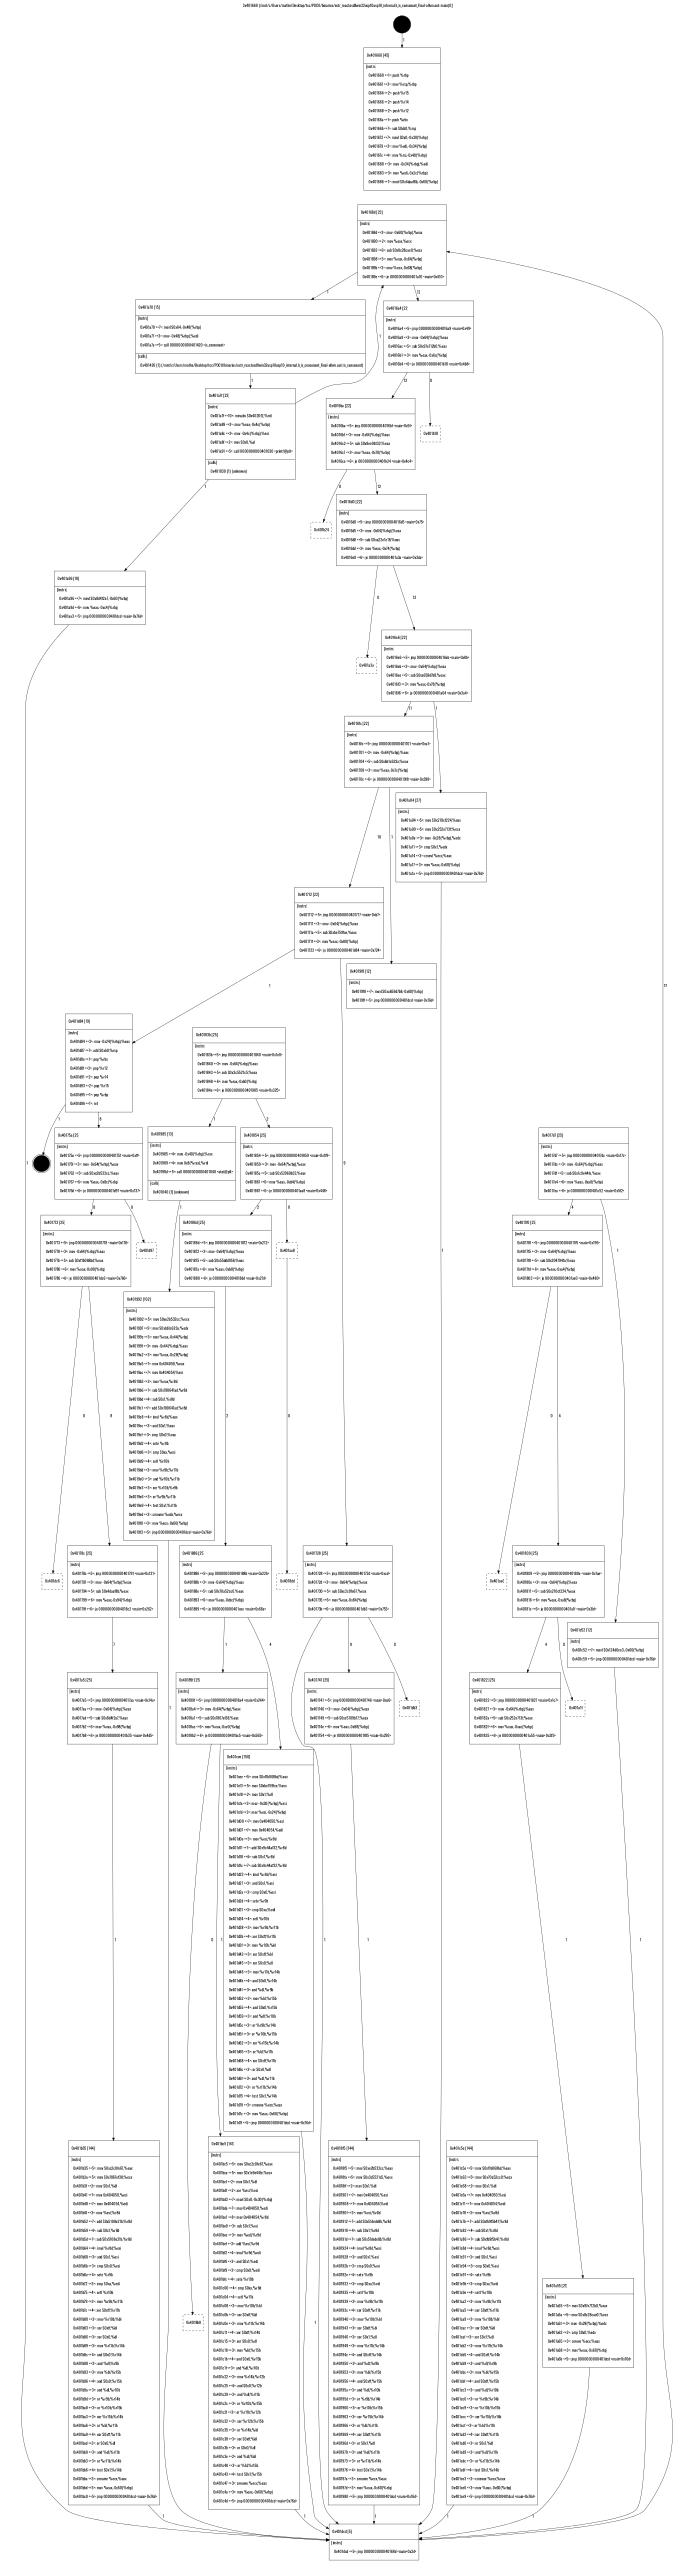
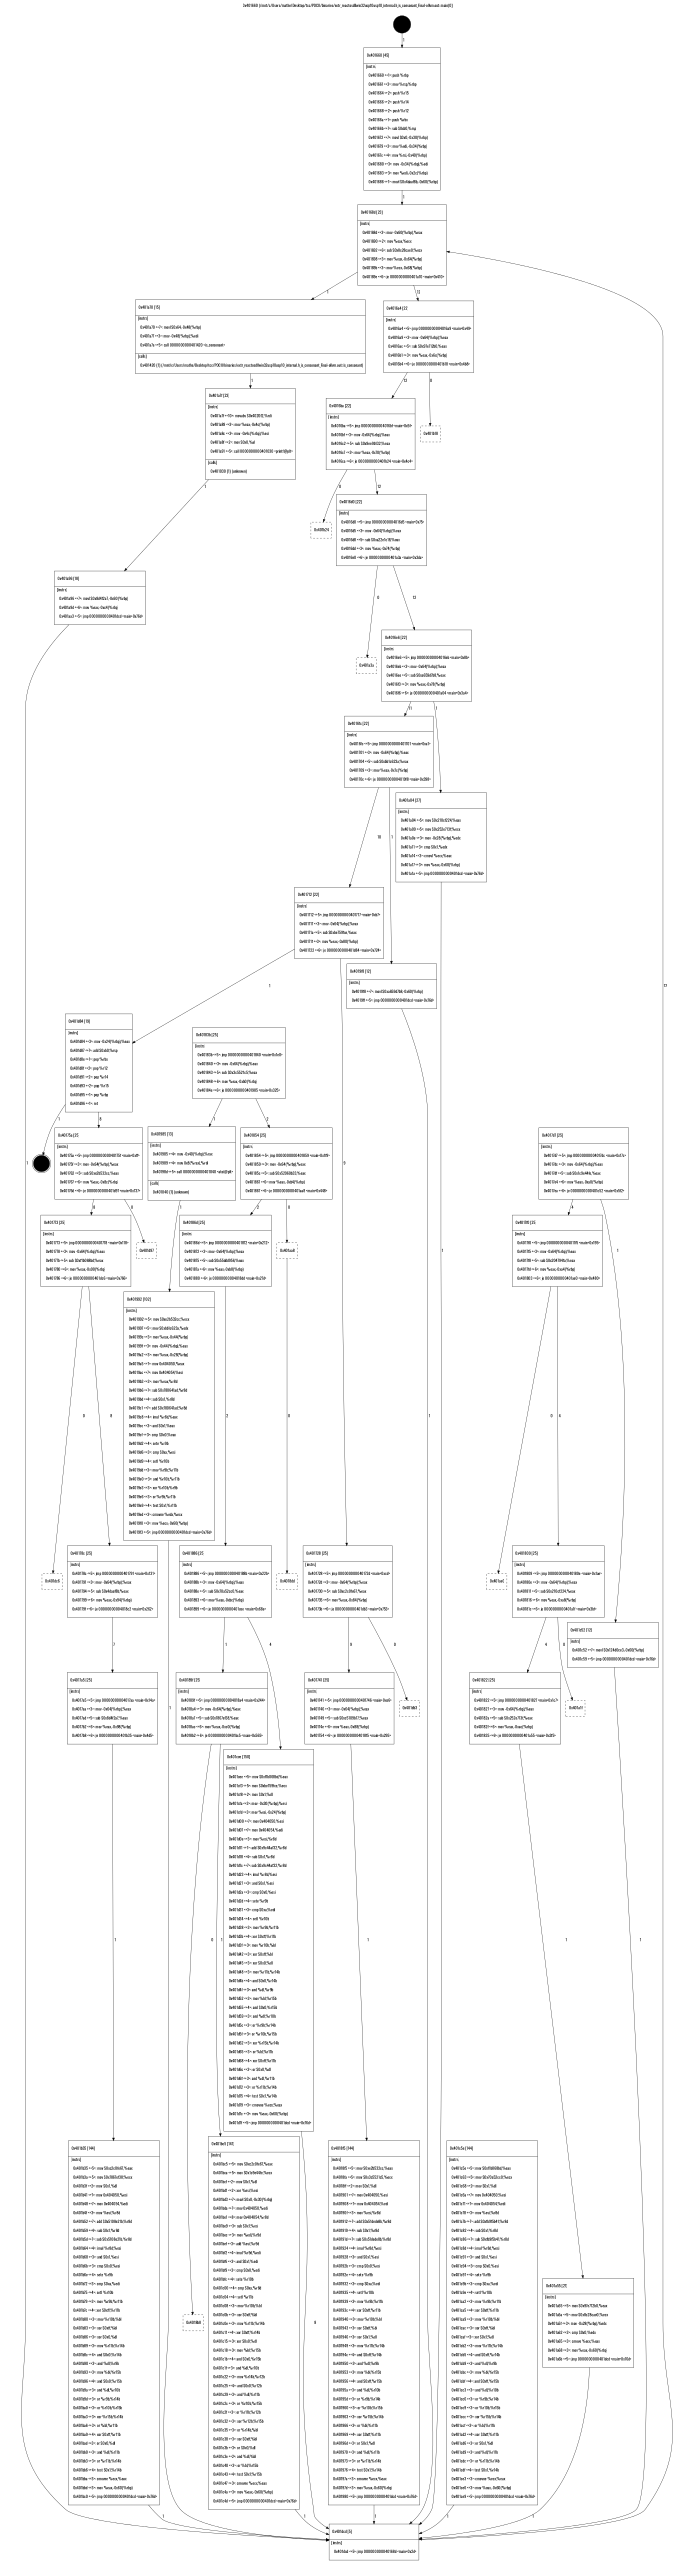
edge "0x401a7f [23]" -> "0x40168d [23]": now "0x401660 [45]" -> "0x40168d [23]"
edge "0x401728 [25]" -> "0x401dcd [5]": now "0x4019f8 [12]" -> "0x401dcd [5]"
edge "0x401cee [150]" -> "0x401dcd [5]": label " 1" -> " 8"
